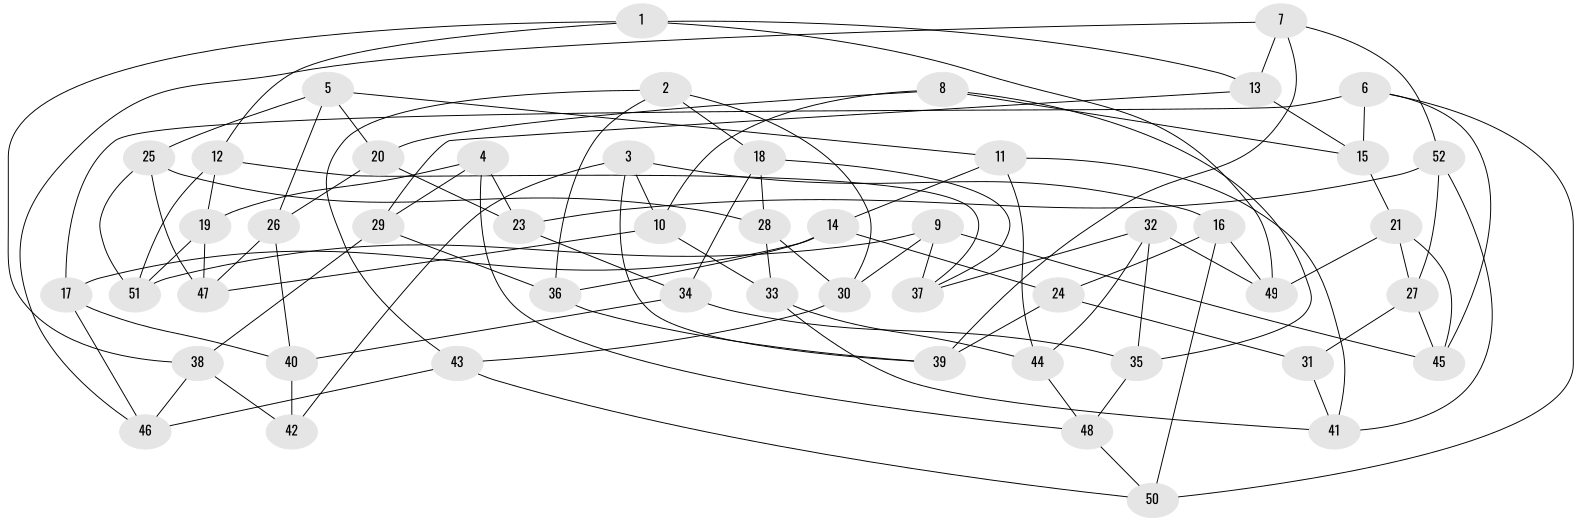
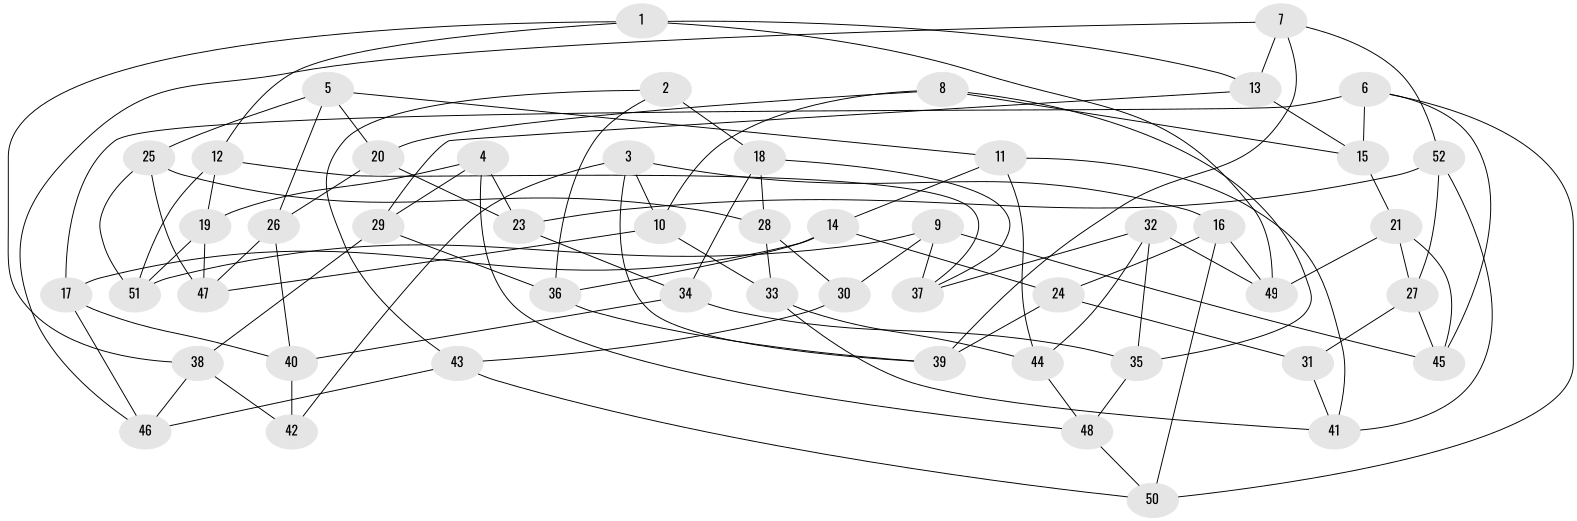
edge "2" -- "30": removed
